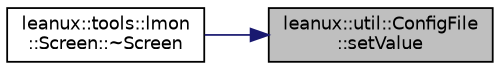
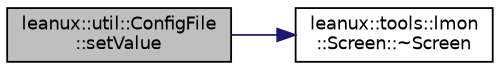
edge "leanux::tools::lmon ::Screen::~Screen" -> "leanux::util::ConfigFile ::setValue": reversed
